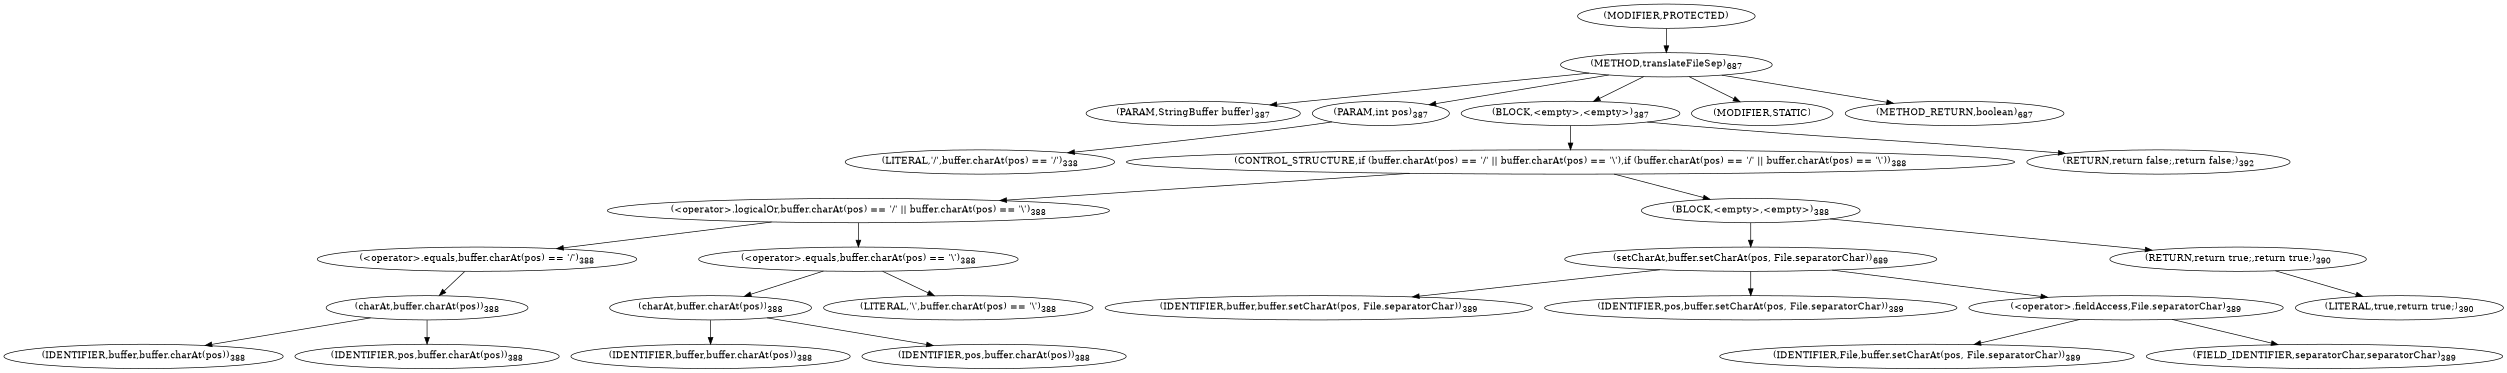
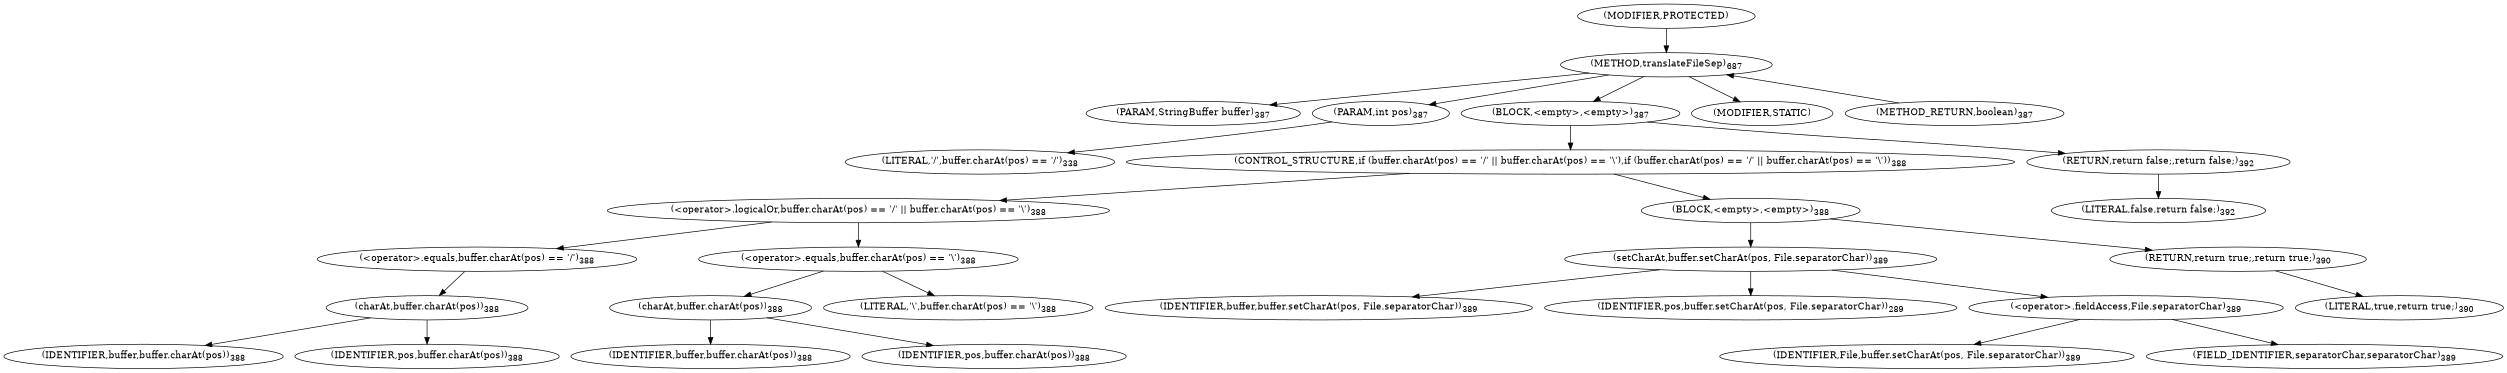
edge "(METHOD,translateFileSep)" -> "(METHOD_RETURN,boolean)": reversed
node "(METHOD_RETURN,boolean)": text "687" -> "387"
node "(LITERAL,false,return false;)": added
node "(setCharAt,buffer.setCharAt(pos, File.separatorChar))": text "689" -> "389"
node "(IDENTIFIER,pos,buffer.setCharAt(pos, File.separatorChar))": text "389" -> "289"
